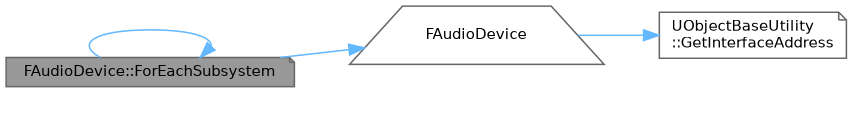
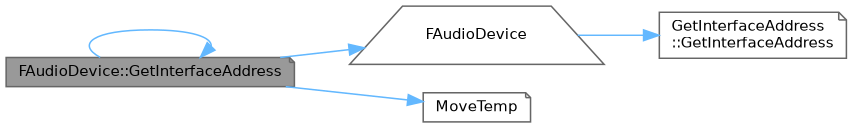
node "UObjectBaseUtility ::GetInterfaceAddress": label "UObjectBaseUtility ::GetInterfaceAddress" -> "GetInterfaceAddress ::GetInterfaceAddress"
node "FAudioDevice::ForEachSubsystem": label "FAudioDevice::ForEachSubsystem" -> "FAudioDevice::GetInterfaceAddress"
node "MoveTemp": added
